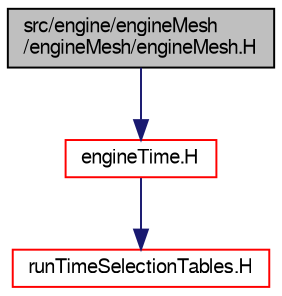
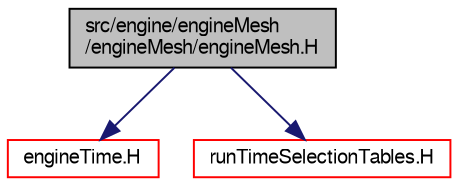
edge "engineTime.H" -> "runTimeSelectionTables.H": now "src/engine/engineMesh /engineMesh/engineMesh.H" -> "runTimeSelectionTables.H"
